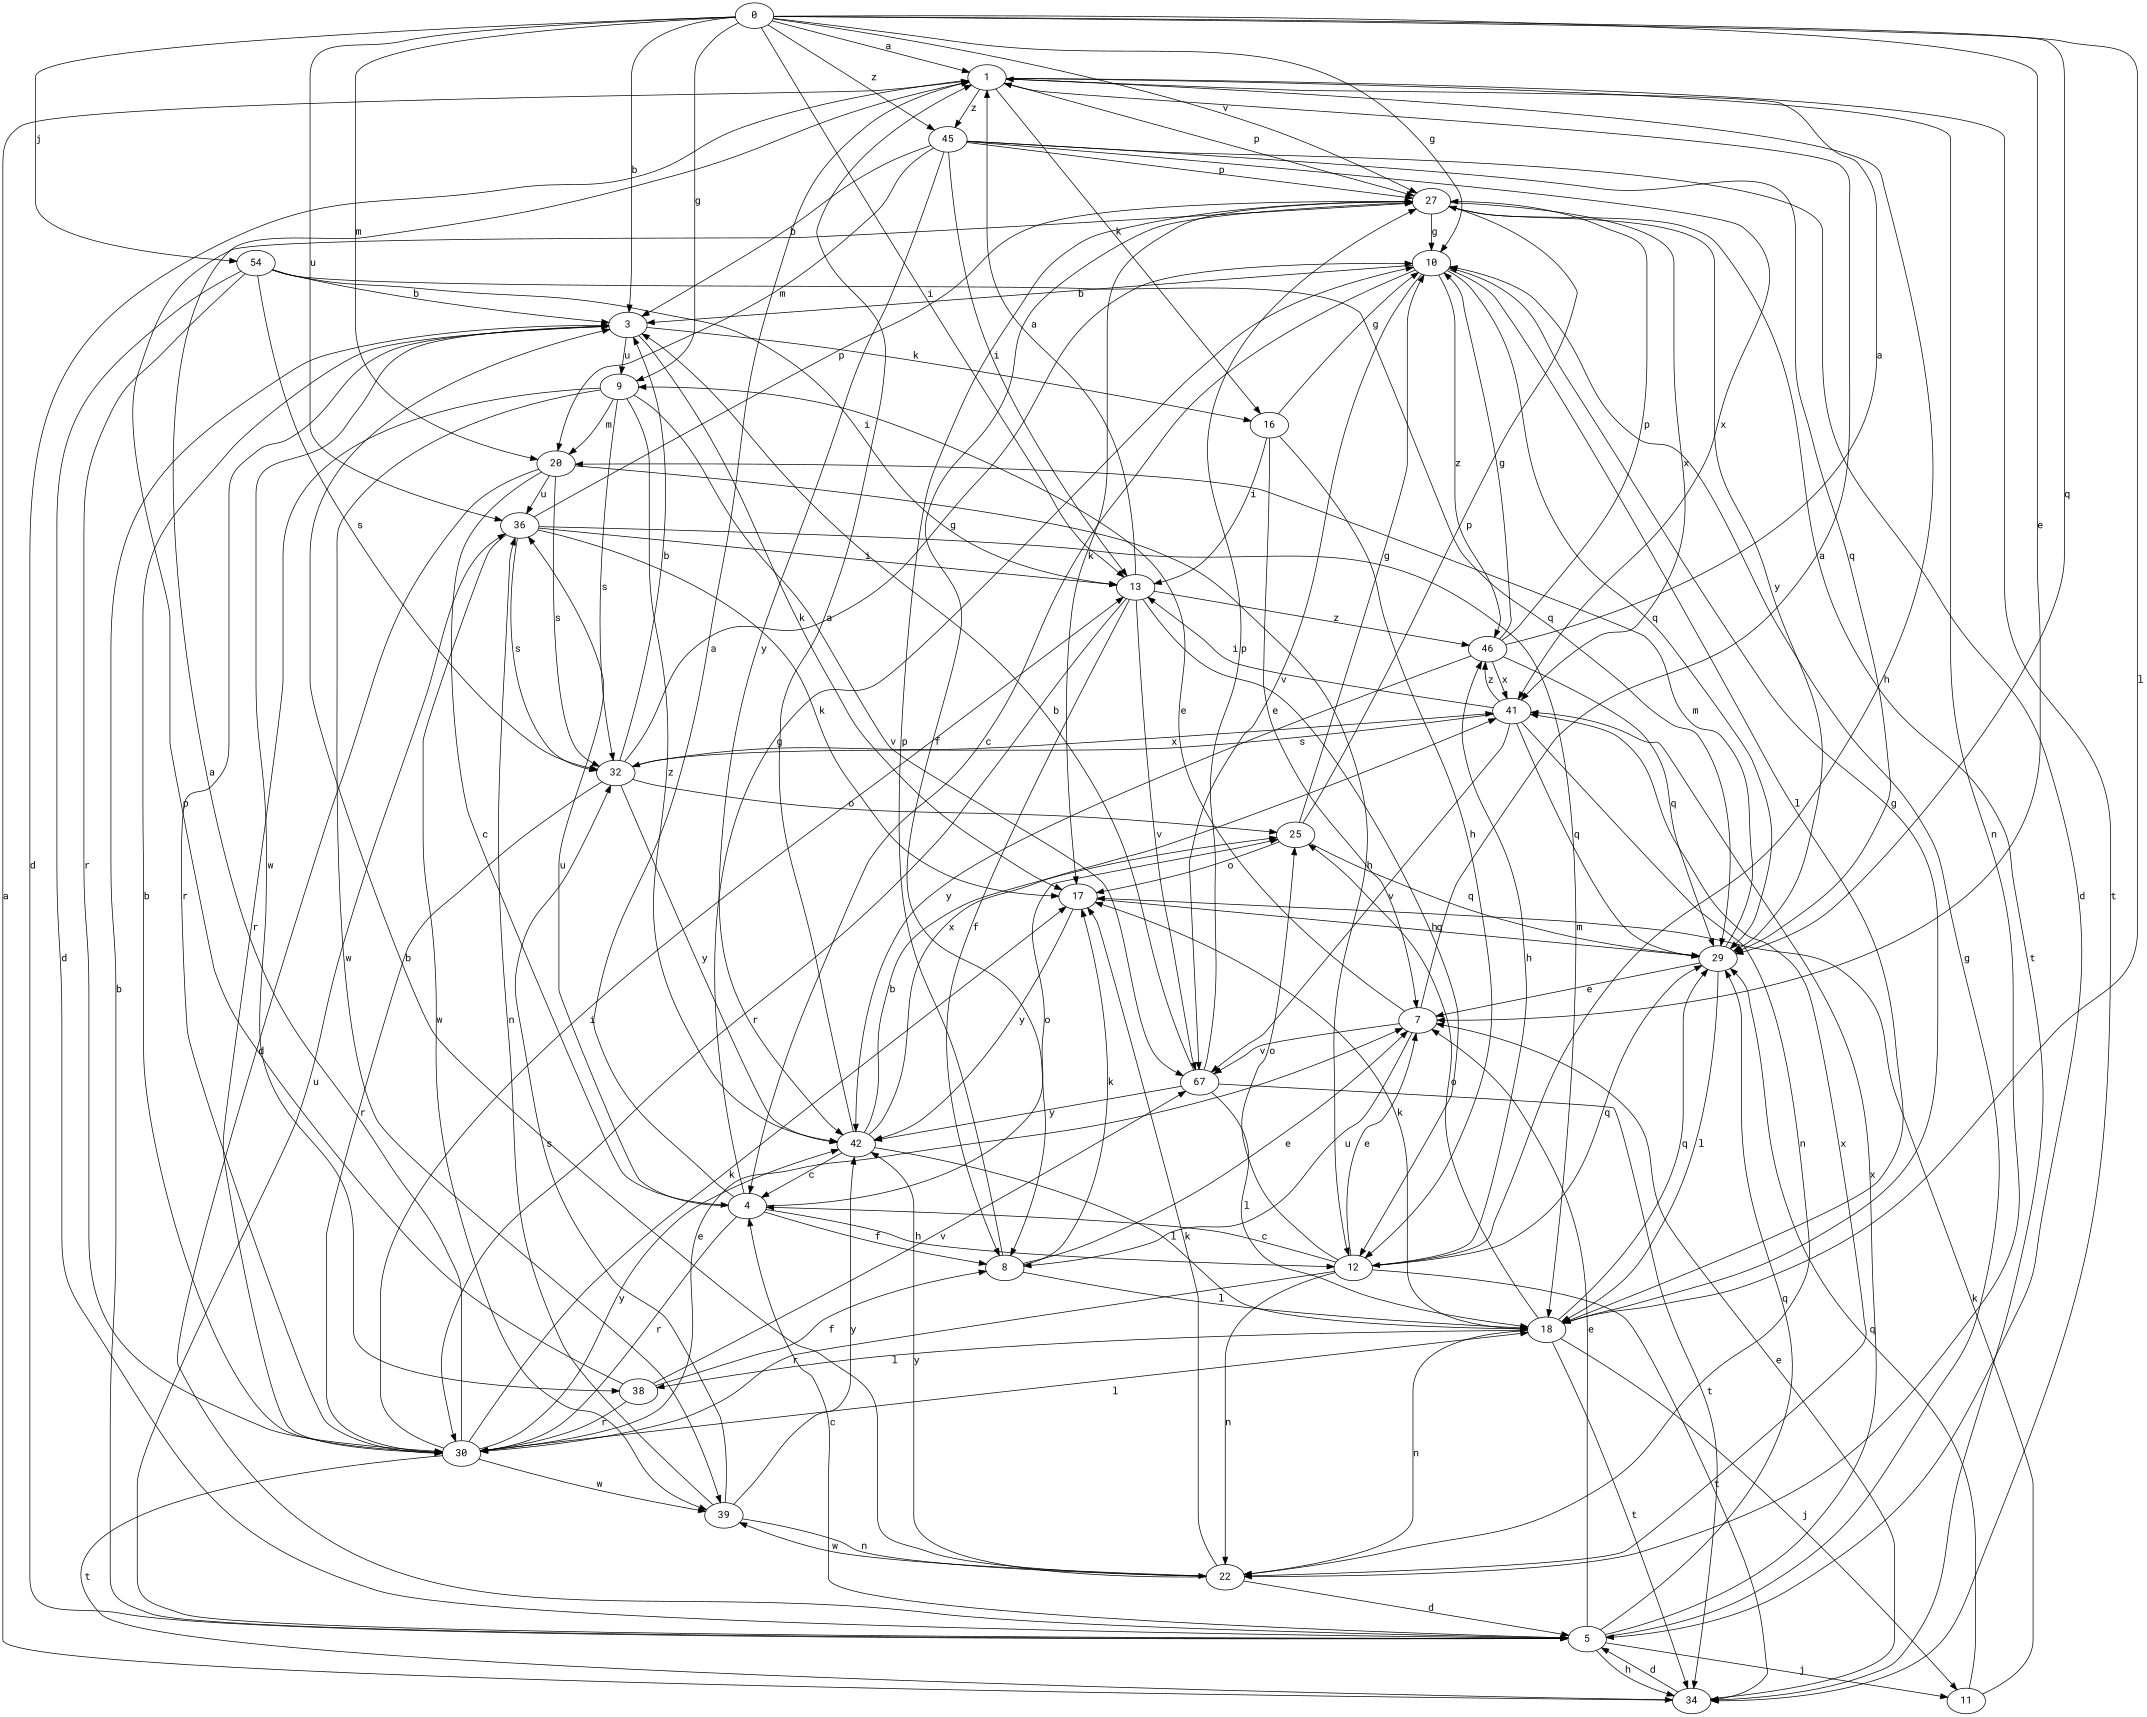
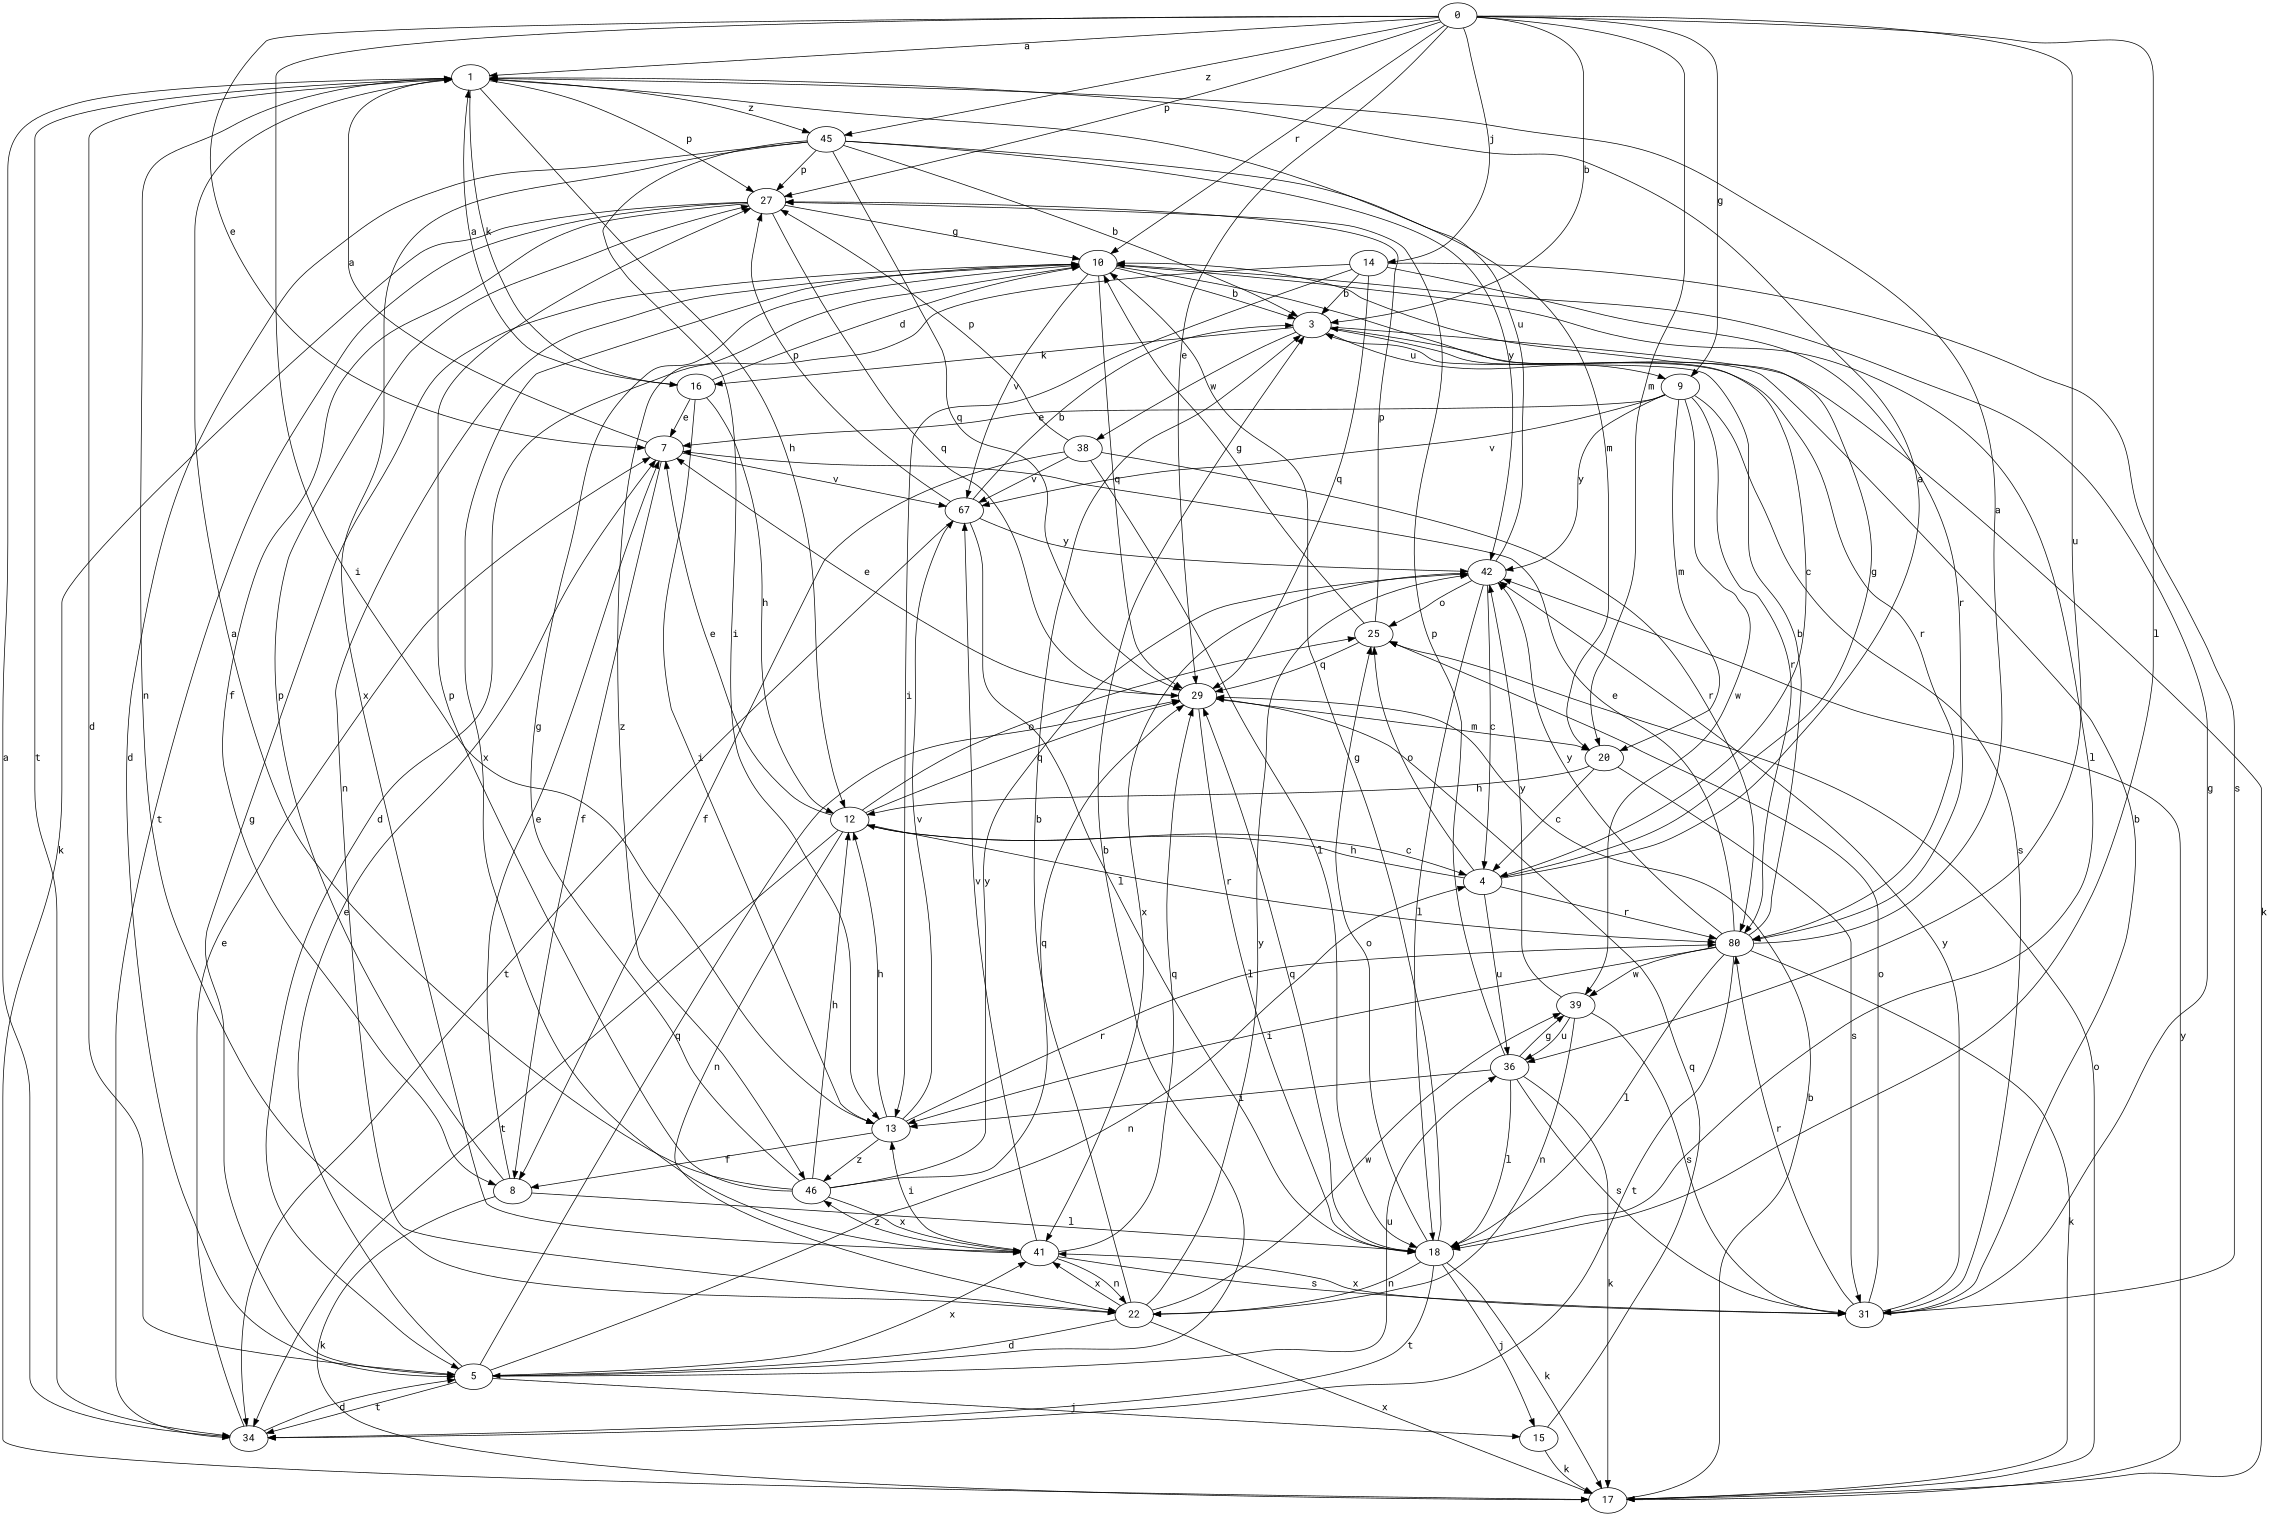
edge "0" -> "27": label "v" -> "p"
edge "0" -> "10": label "g" -> "r"
node "54": label "54" -> "14"
edge "16" -> "10": label "g" -> "d"
edge "13" -> "1": now "16" -> "1"
edge "27" -> "41": now "10" -> "41"
edge "20" -> "36": removed, label "u"
edge "0" -> "29": label "q" -> "e"
edge "7" -> "9": reversed
edge "27" -> "29": label "y" -> "q"
edge "42" -> "1": label "a" -> "u"
node "32": label "32" -> "31"
edge "9" -> "42": label "z" -> "y"
edge "10" -> "22": added, label "n"
edge "25" -> "17": reversed
edge "17" -> "29": label "q" -> "b"
edge "36" -> "18": label "m" -> "l"
edge "42" -> "25": label "b" -> "o"
edge "12" -> "46": reversed
edge "36" -> "39": label "w" -> "g"
edge "39" -> "36": label "n" -> "u"
edge "7" -> "8": label "u" -> "f"
edge "22" -> "17": label "k" -> "x"
edge "4" -> "8": removed, label "f"
edge "18" -> "38": reversed
edge "5" -> "4": label "c" -> "n"
node "30": label "30" -> "80"
edge "20" -> "5": removed, label "d"
edge "5" -> "34": label "h" -> "t"
node "11": label "11" -> "15"
